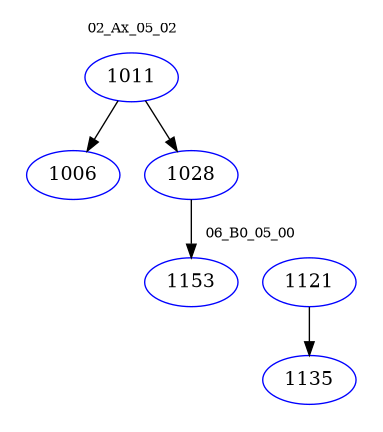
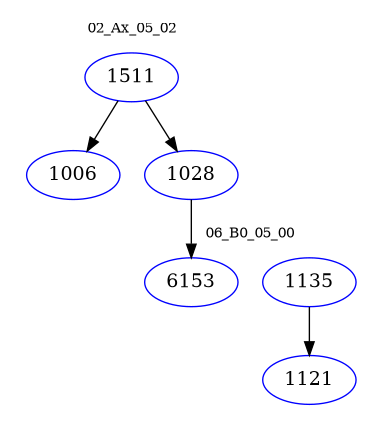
node "1011": label "1011" -> "1511"
node "1153": label "1153" -> "6153"
edge "1121" -> "1135": reversed
